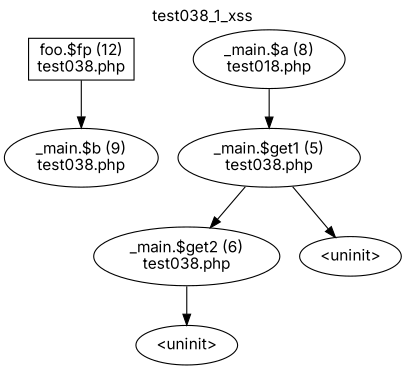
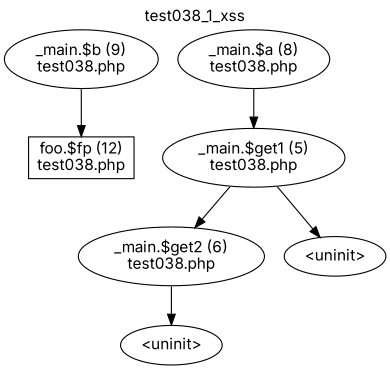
node "_main.$a (8) test018.php": label "_main.$a (8) test018.php" -> "_main.$a (8) test038.php"
edge "foo.$fp (12) test038.php" -> "_main.$b (9) test038.php": reversed
